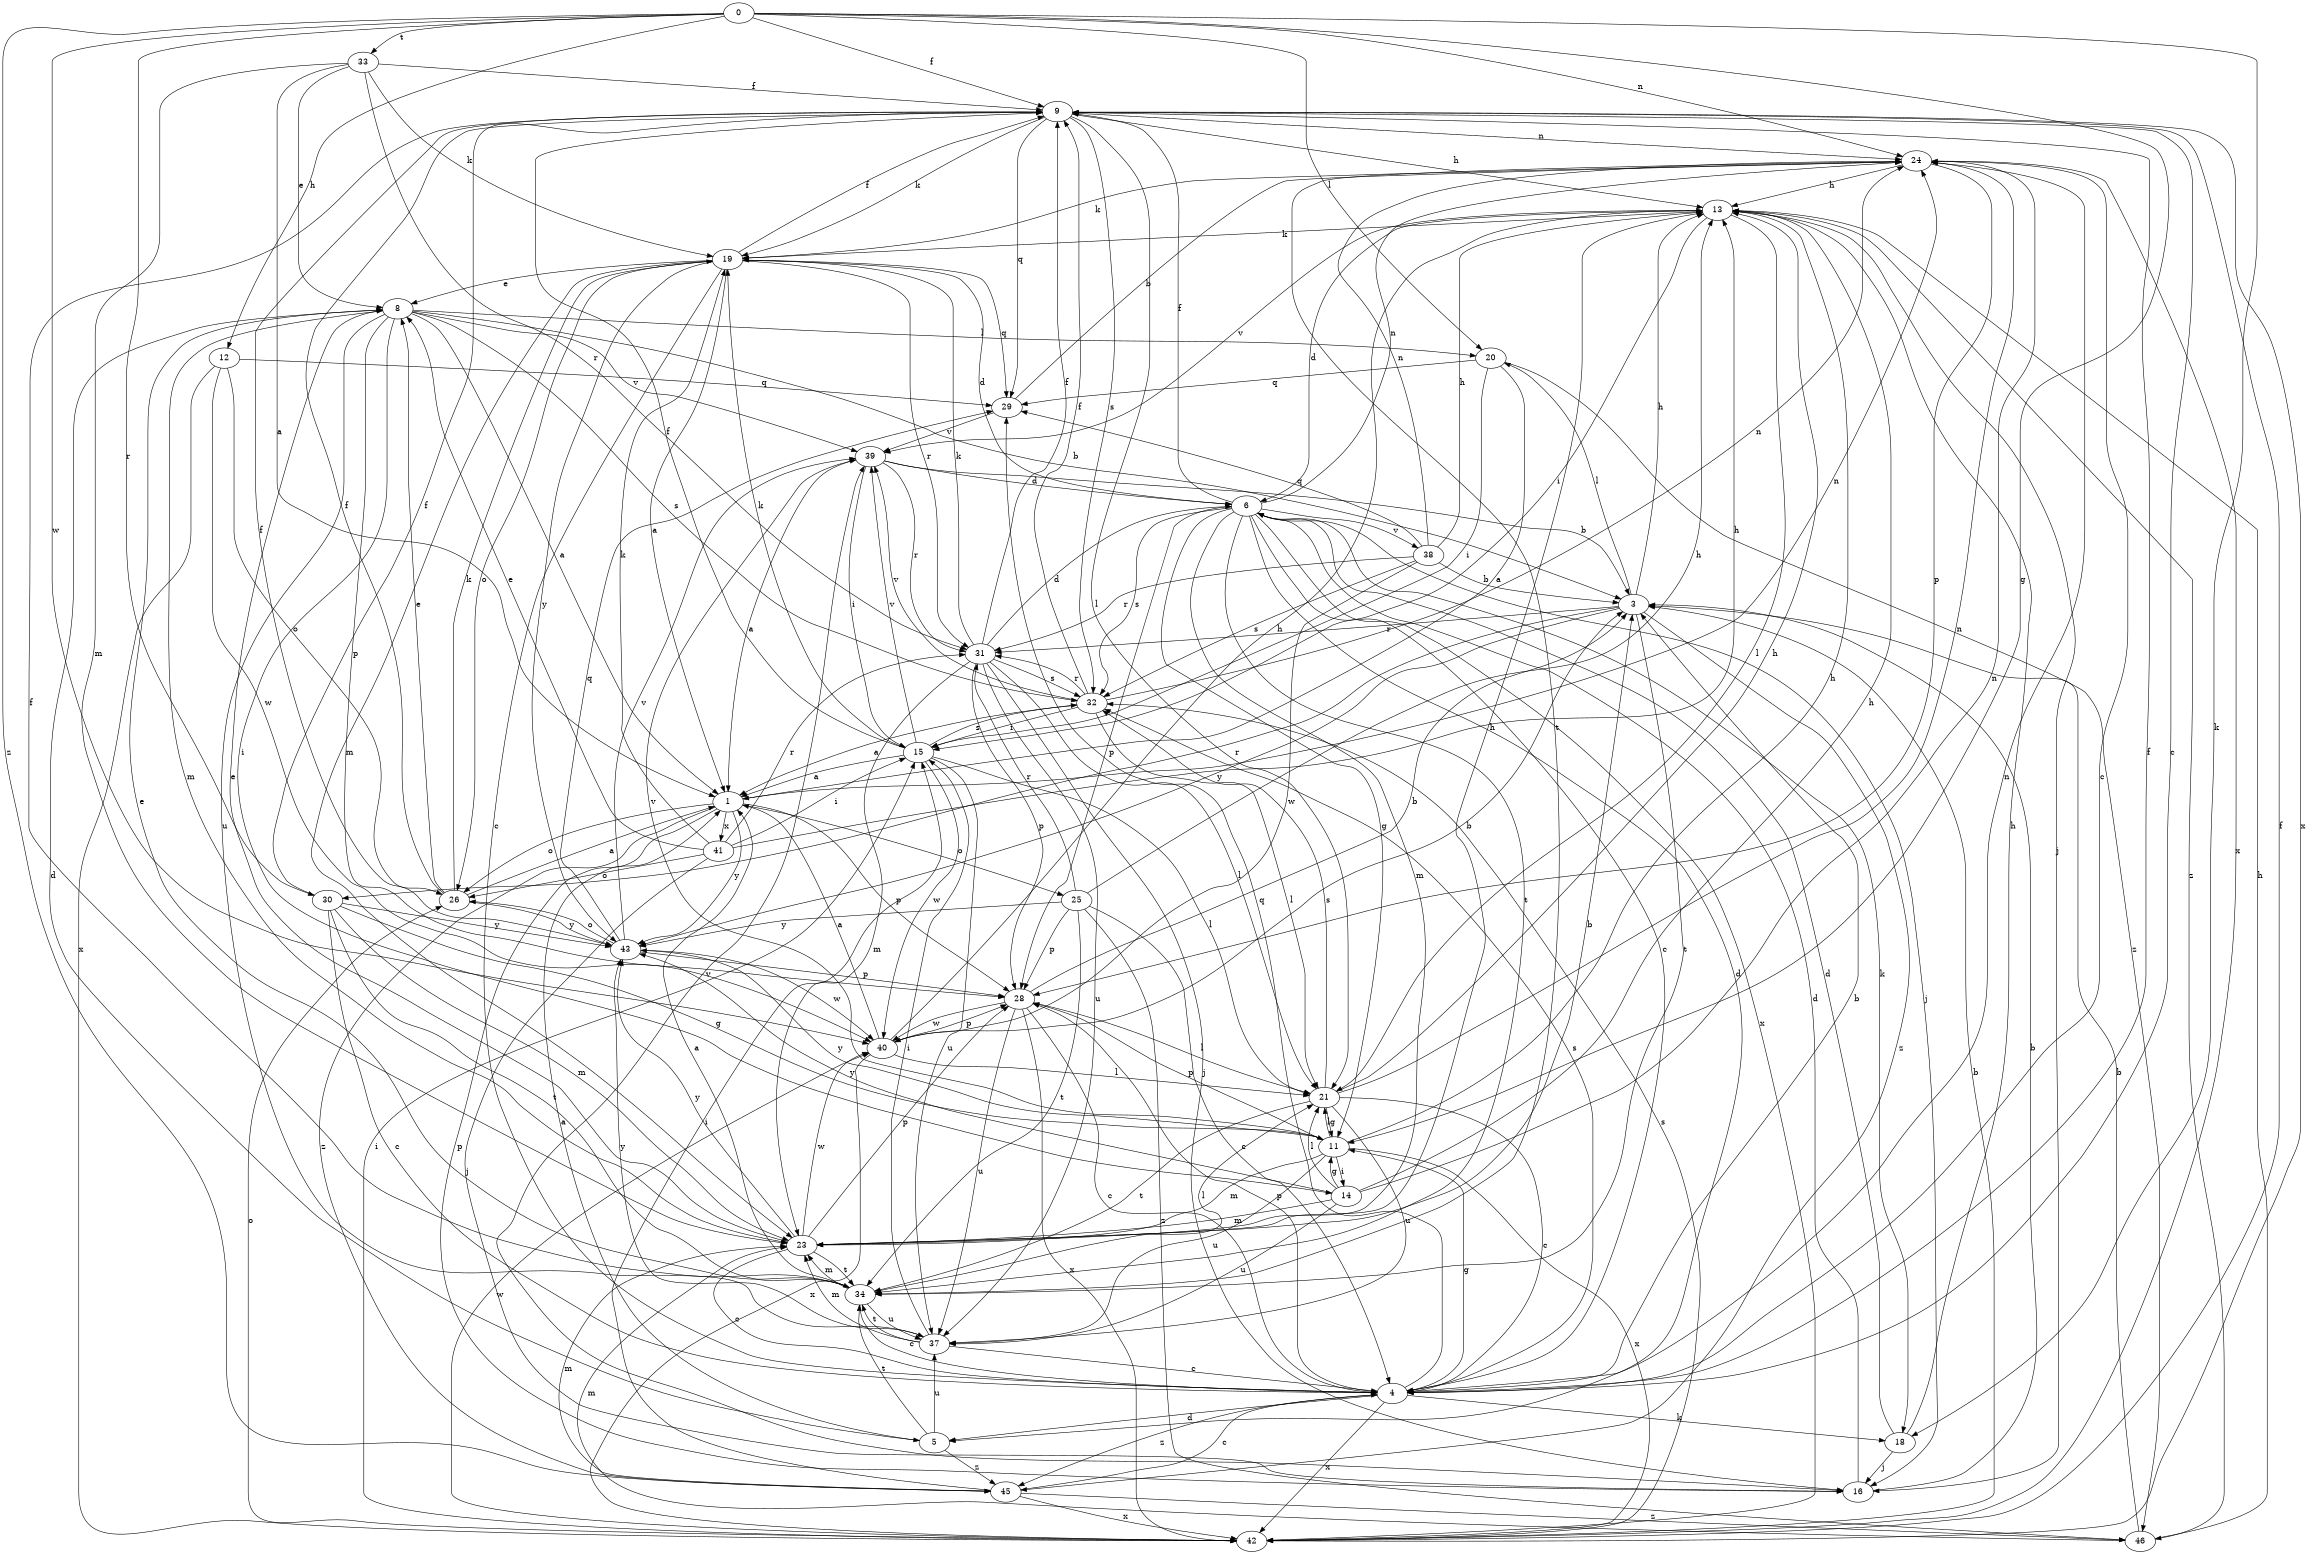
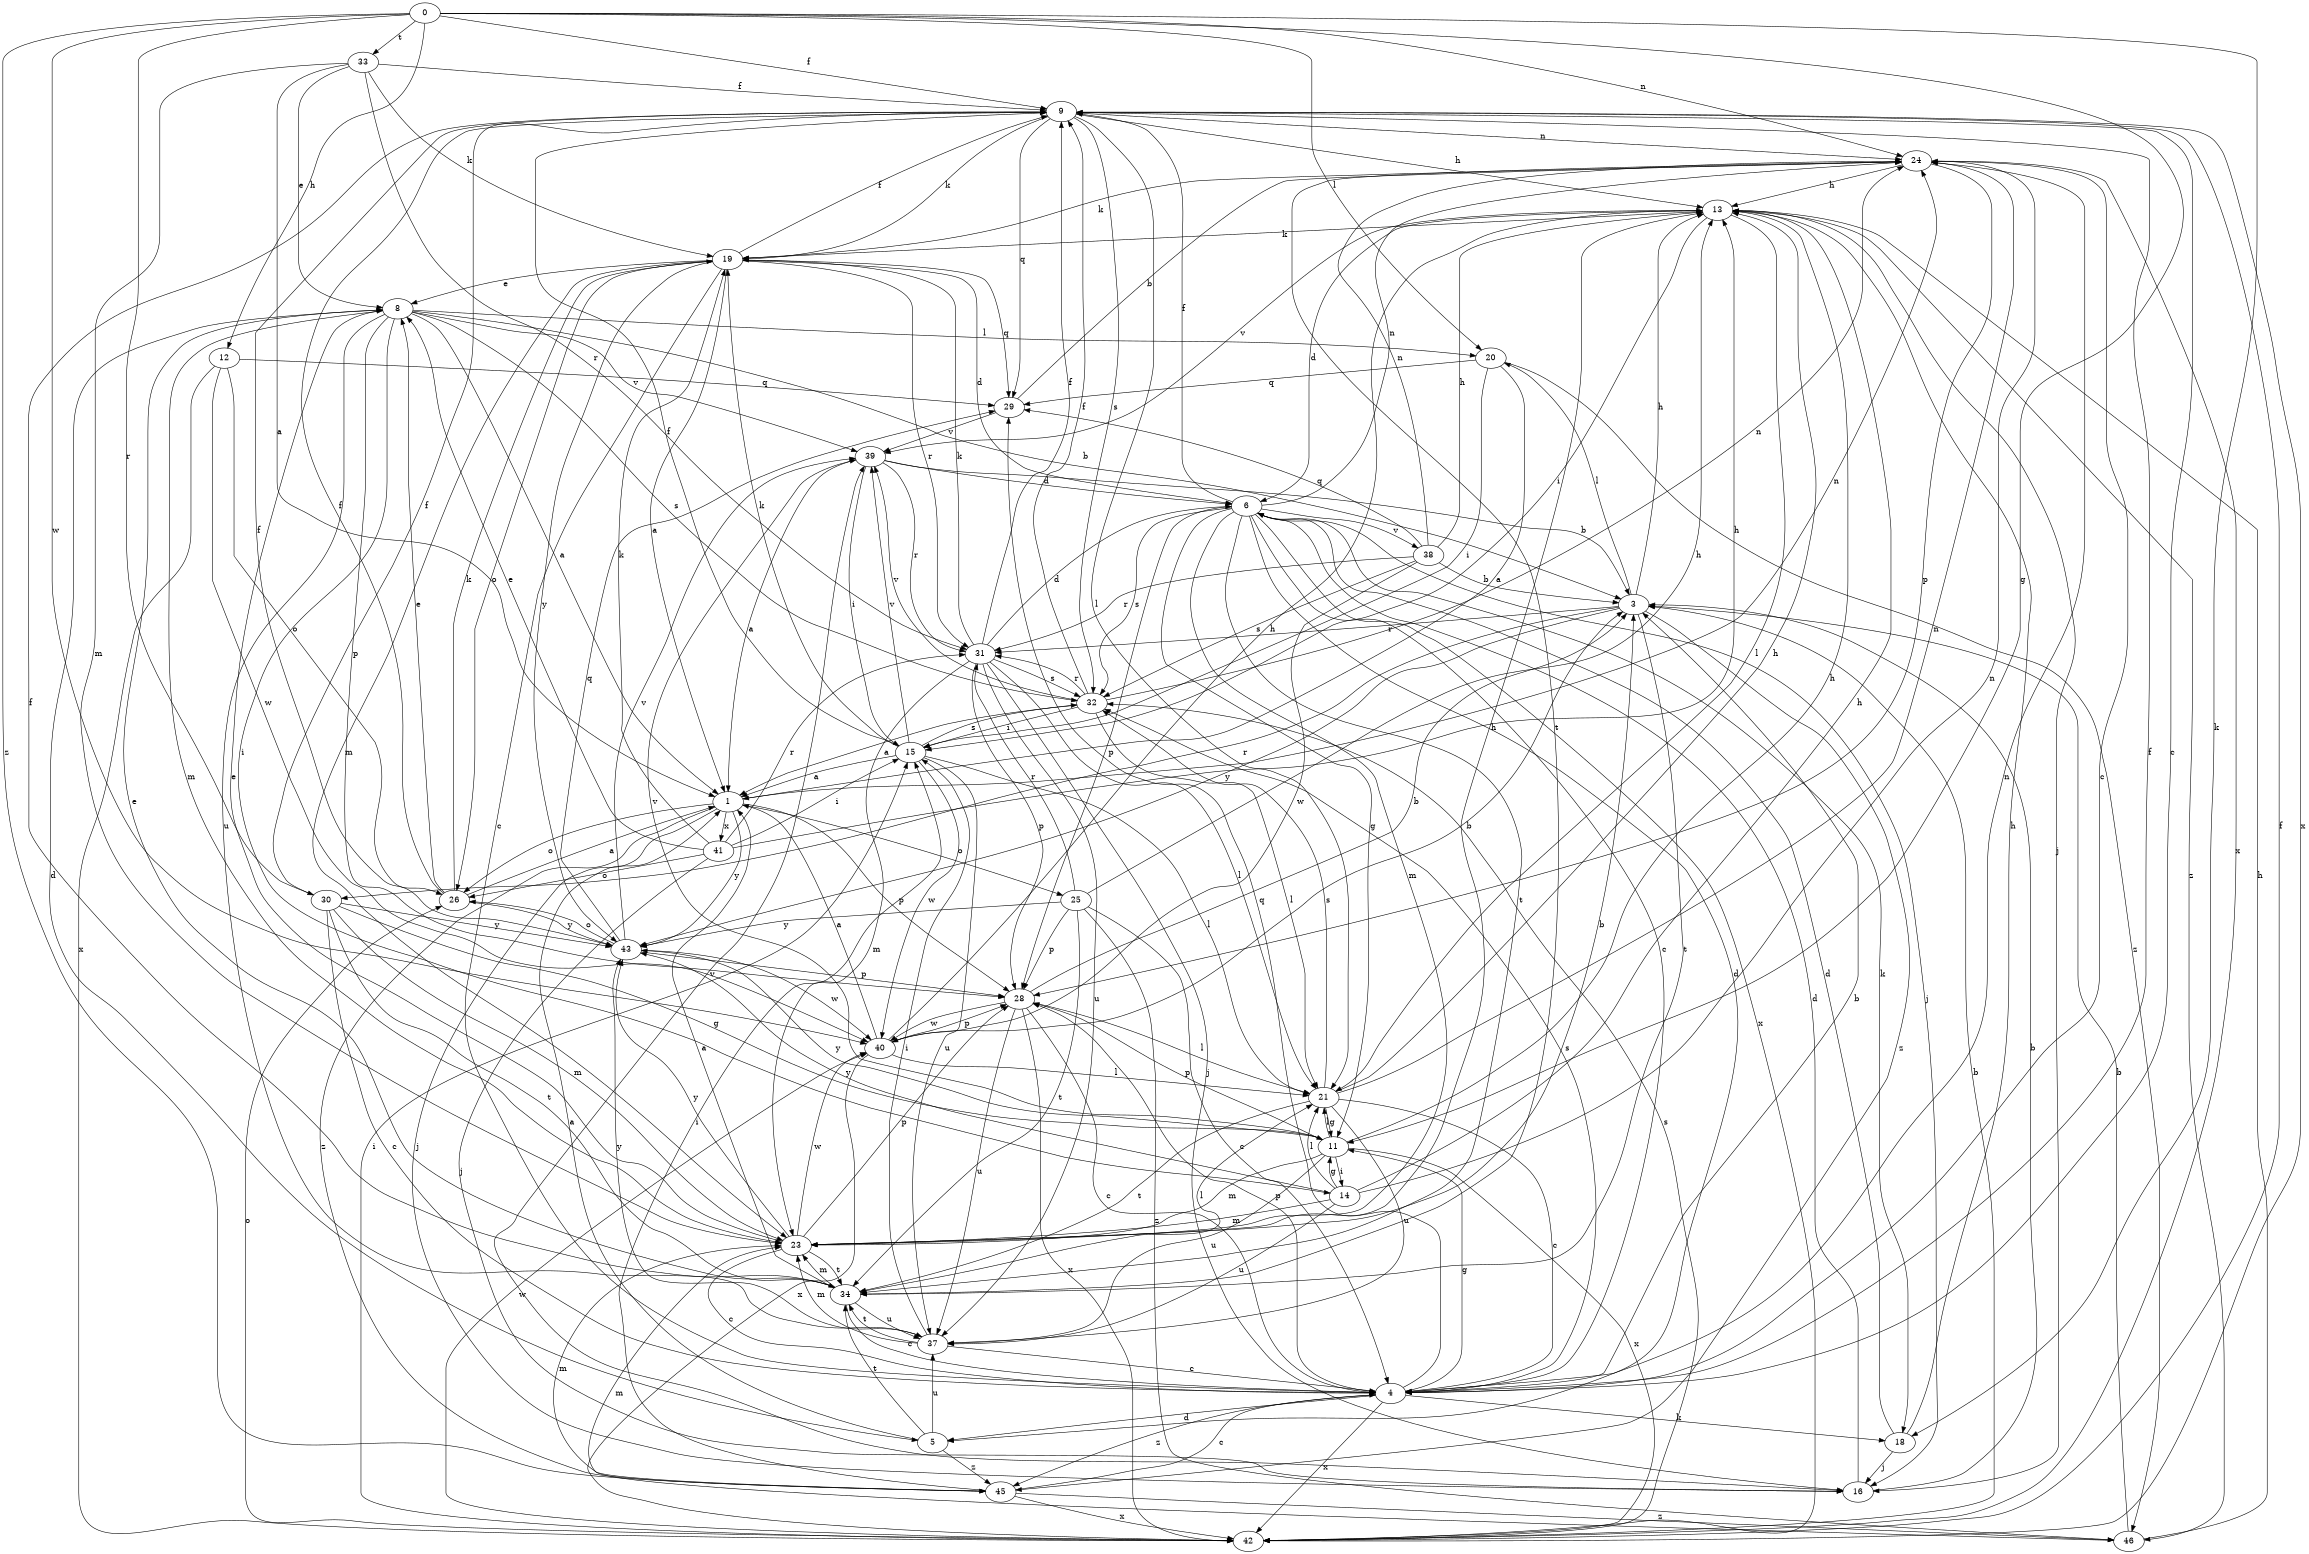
edge "1" -> "16": label "p" -> "j"
